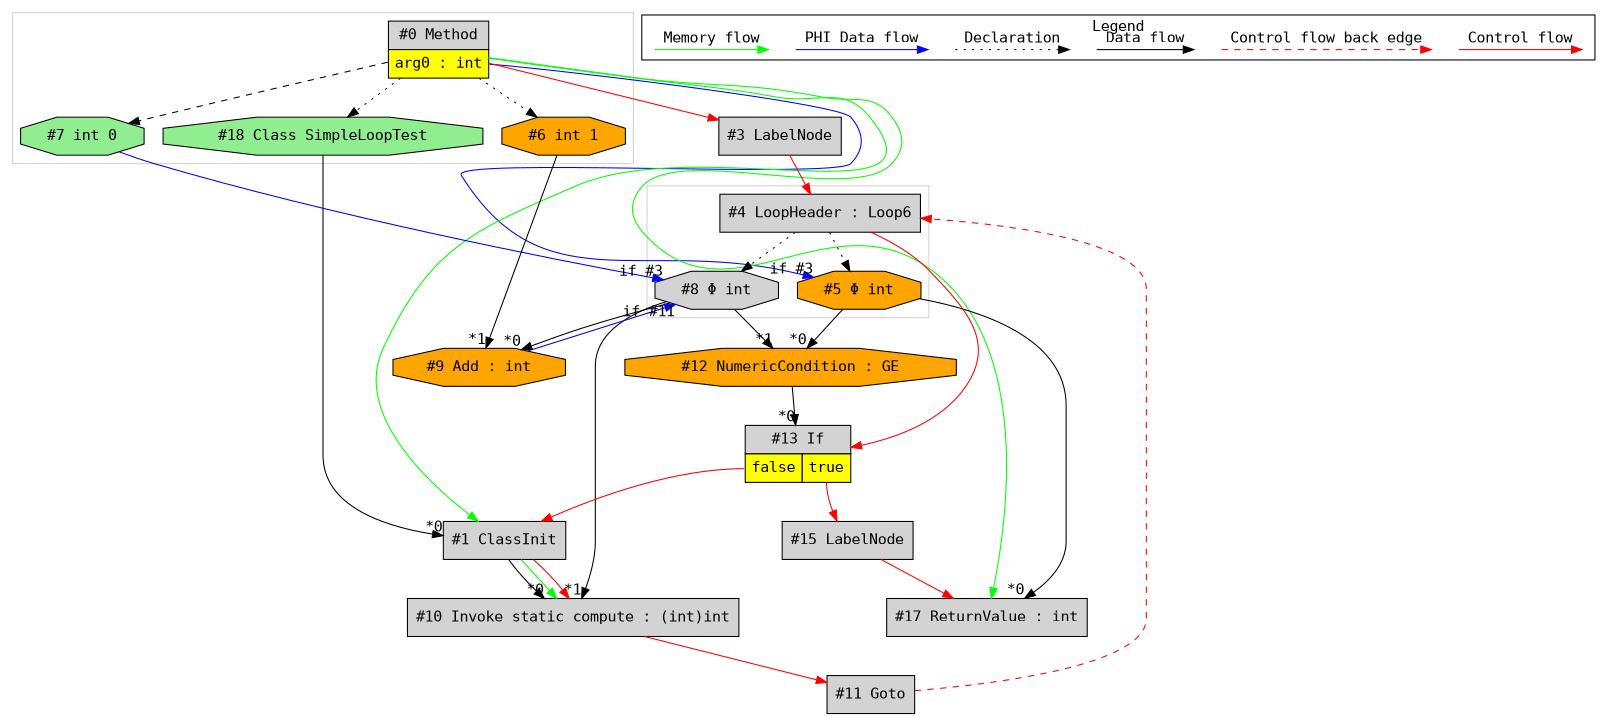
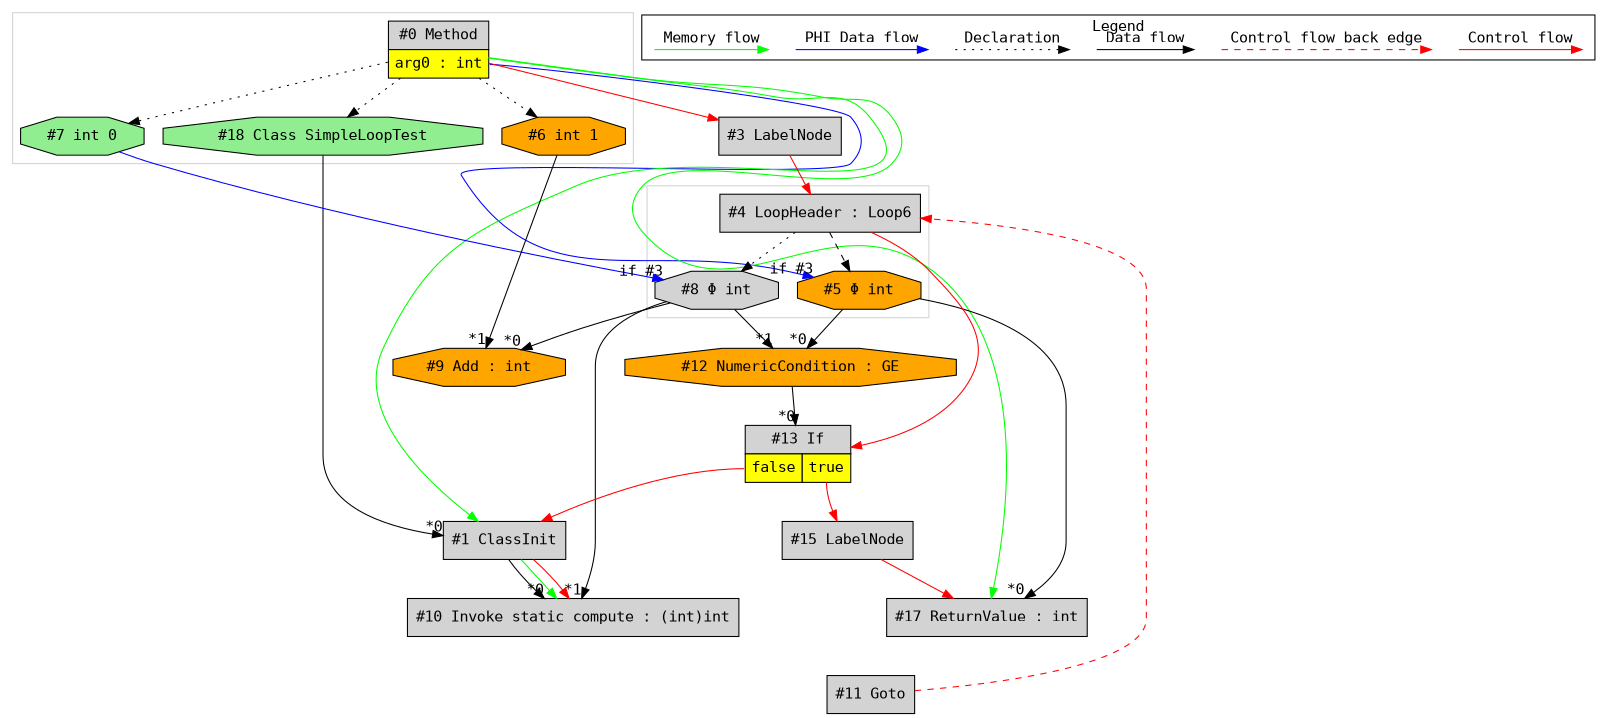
edge "#0 Method" -> "#7 int 0": style dashed -> dotted
edge "#4 LoopHeader : Loop6" -> "#5 Φ int": style dotted -> dashed
edge "#9 Add : int" -> "#8 Φ int": removed
edge "#10 Invoke static compute : (int)int" -> "#11 Goto": removed
